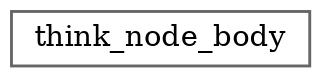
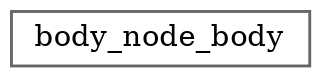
node "think_node_body": label "think_node_body" -> "body_node_body"
